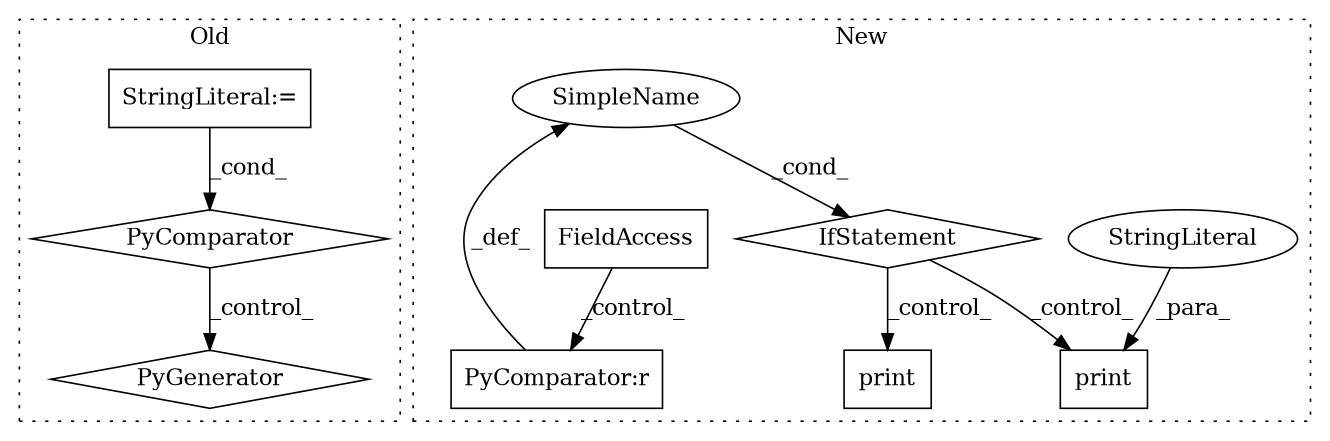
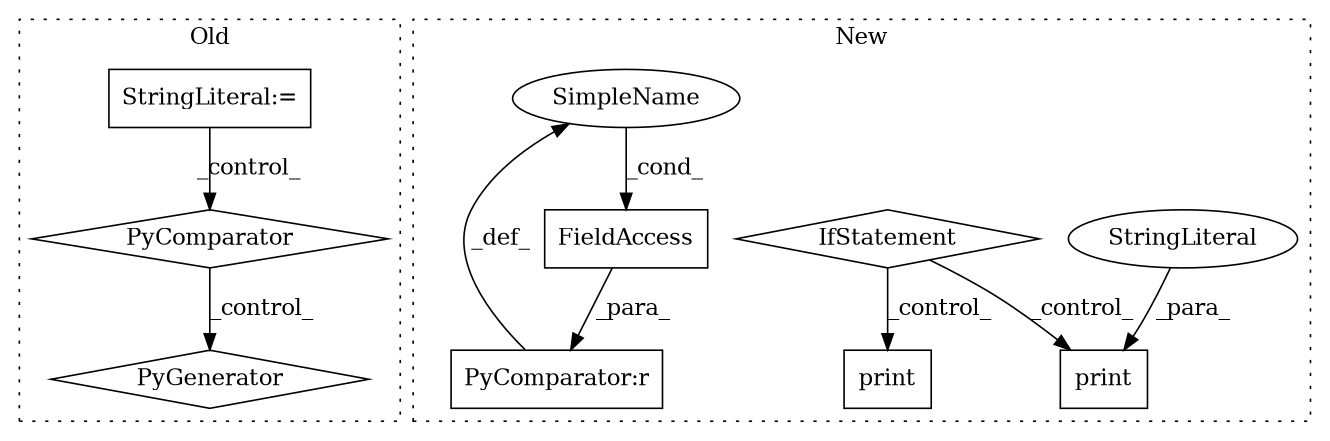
edge "SimpleName" -> "IfStatement": now "SimpleName" -> "FieldAccess"
edge "StringLiteral:=" -> "PyComparator": label "_cond_" -> "_control_"
edge "FieldAccess" -> "PyComparator:r": label "_control_" -> "_para_"
